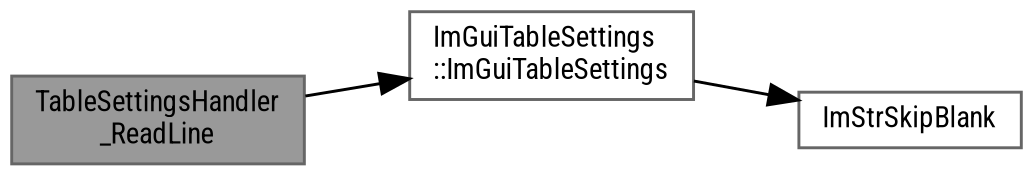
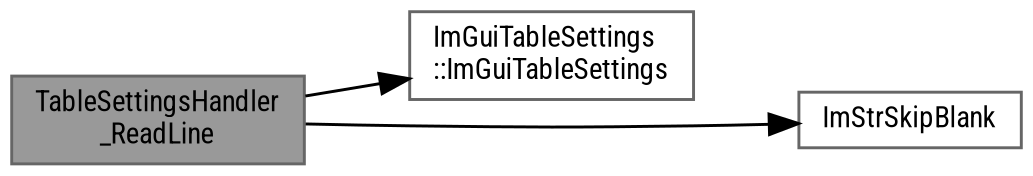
edge "ImGuiTableSettings ::ImGuiTableSettings" -> "ImStrSkipBlank": now "TableSettingsHandler _ReadLine" -> "ImStrSkipBlank"
